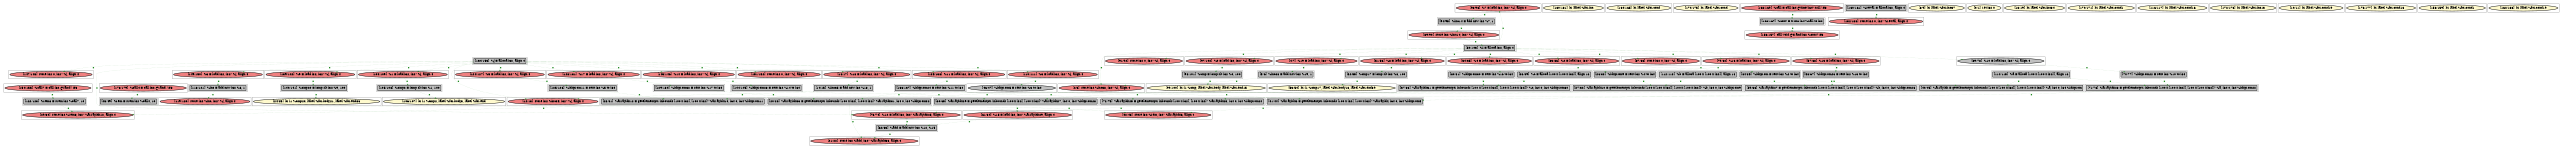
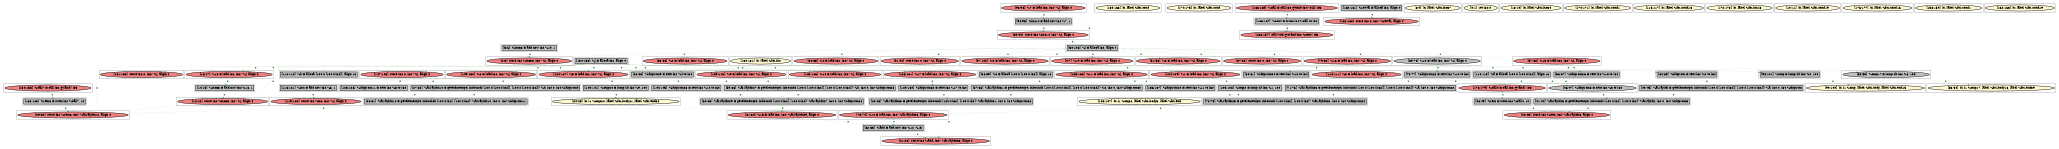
edge "[50/103]  %i = alloca i32, align 4" -> "[83/86]  %2 = load i32, i32* %i, align 4": now "[50/103]  %i = alloca i32, align 4" -> "[180/181]  br label %for.inc"
edge "[4/7]  %19 = load i32, i32* %i, align 4" -> "[5/6]  %inc38 = add nsw i32 %19, 1": removed, label "T"
node "[52/55]  %cmp17 = icmp slt i32 %8, 100": shape box -> ellipse
